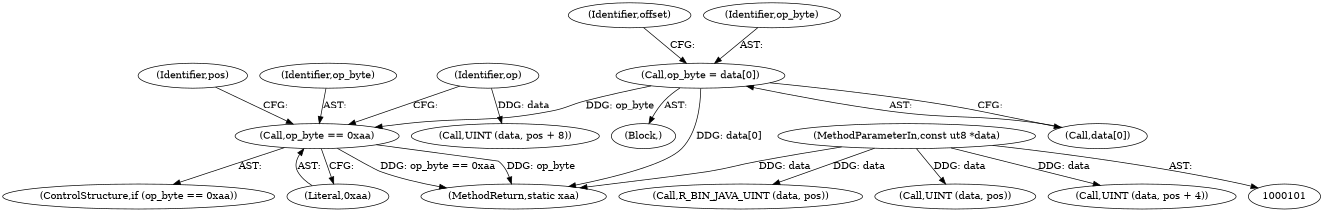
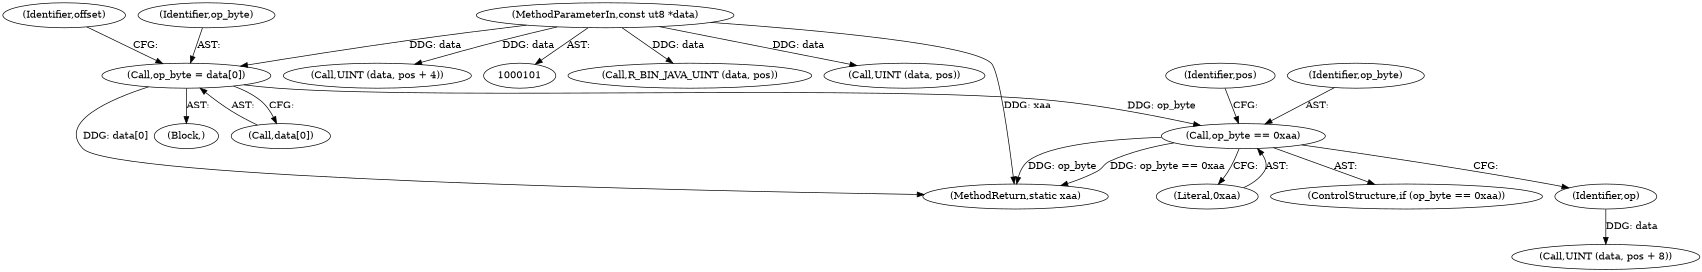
edge "(MethodParameterIn,const ut8 *data)" -> "(Call,op_byte = data[0])": added, label "DDG: data"
edge "(Identifier,op)" -> "(Call,op_byte == 0xaa)": reversed
edge "(MethodParameterIn,const ut8 *data)" -> "(MethodReturn,static xaa)": label "DDG: data" -> "DDG: xaa"
